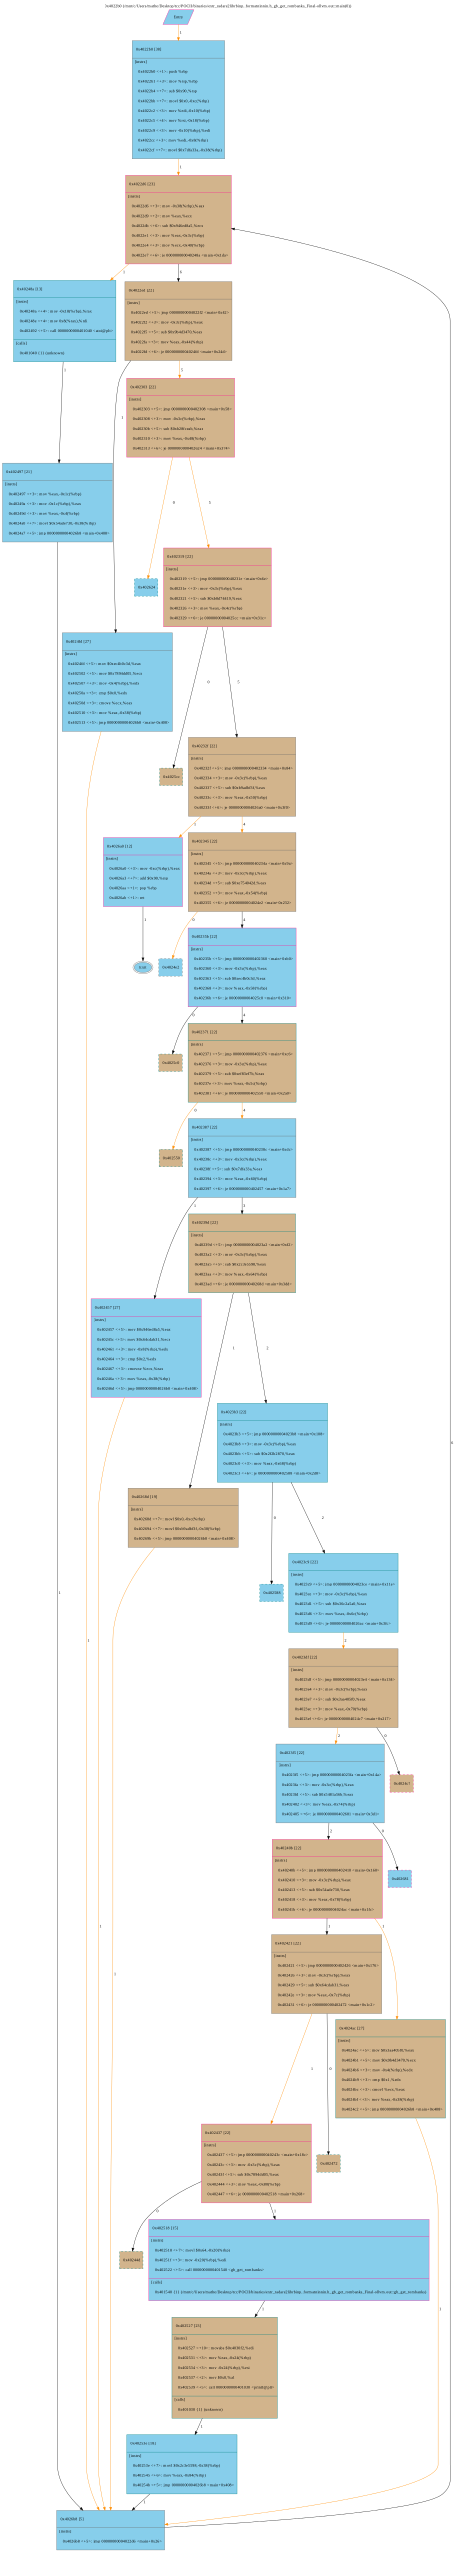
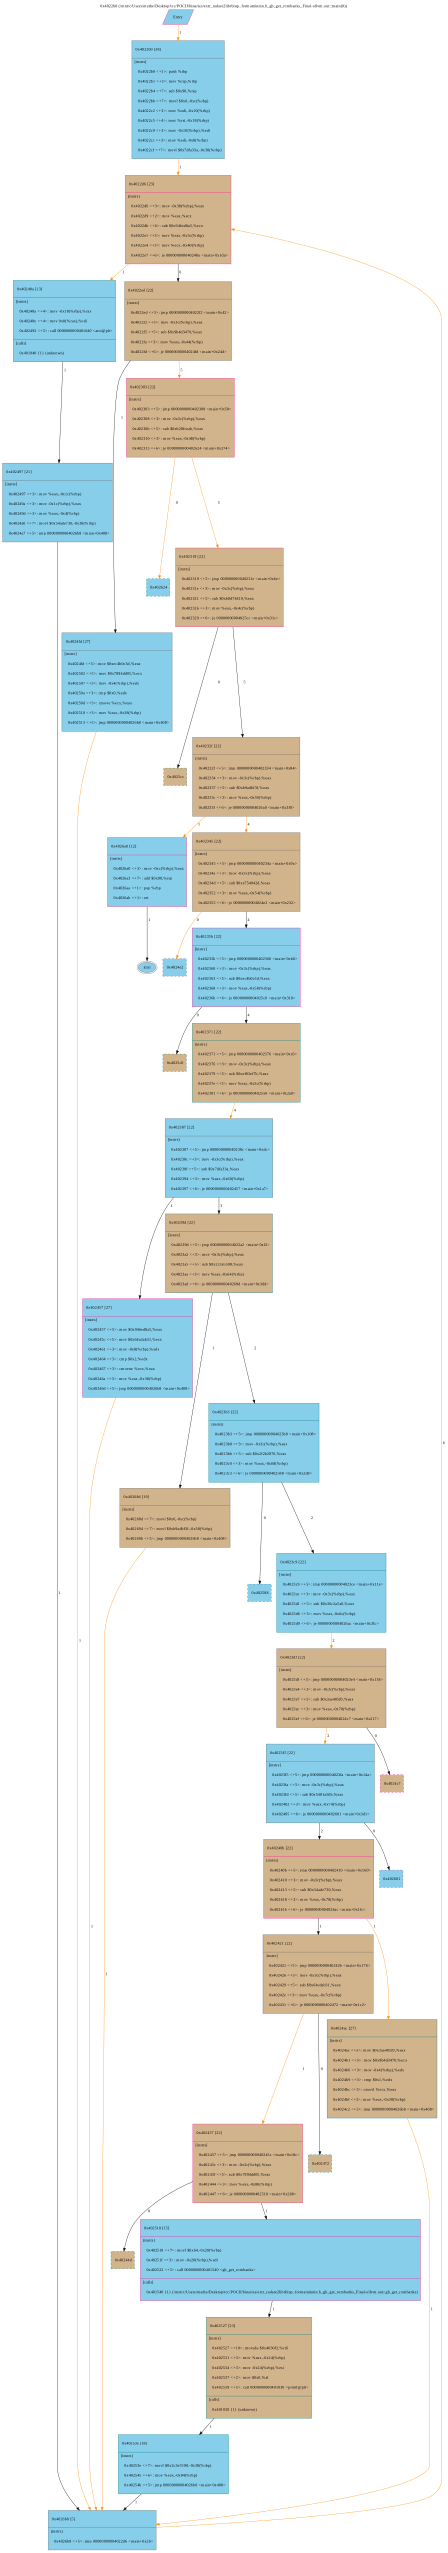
node "0x402550": removed
edge "0x4026b8 [5]" -> "0x4022d6 [23]": color black -> darkorange
